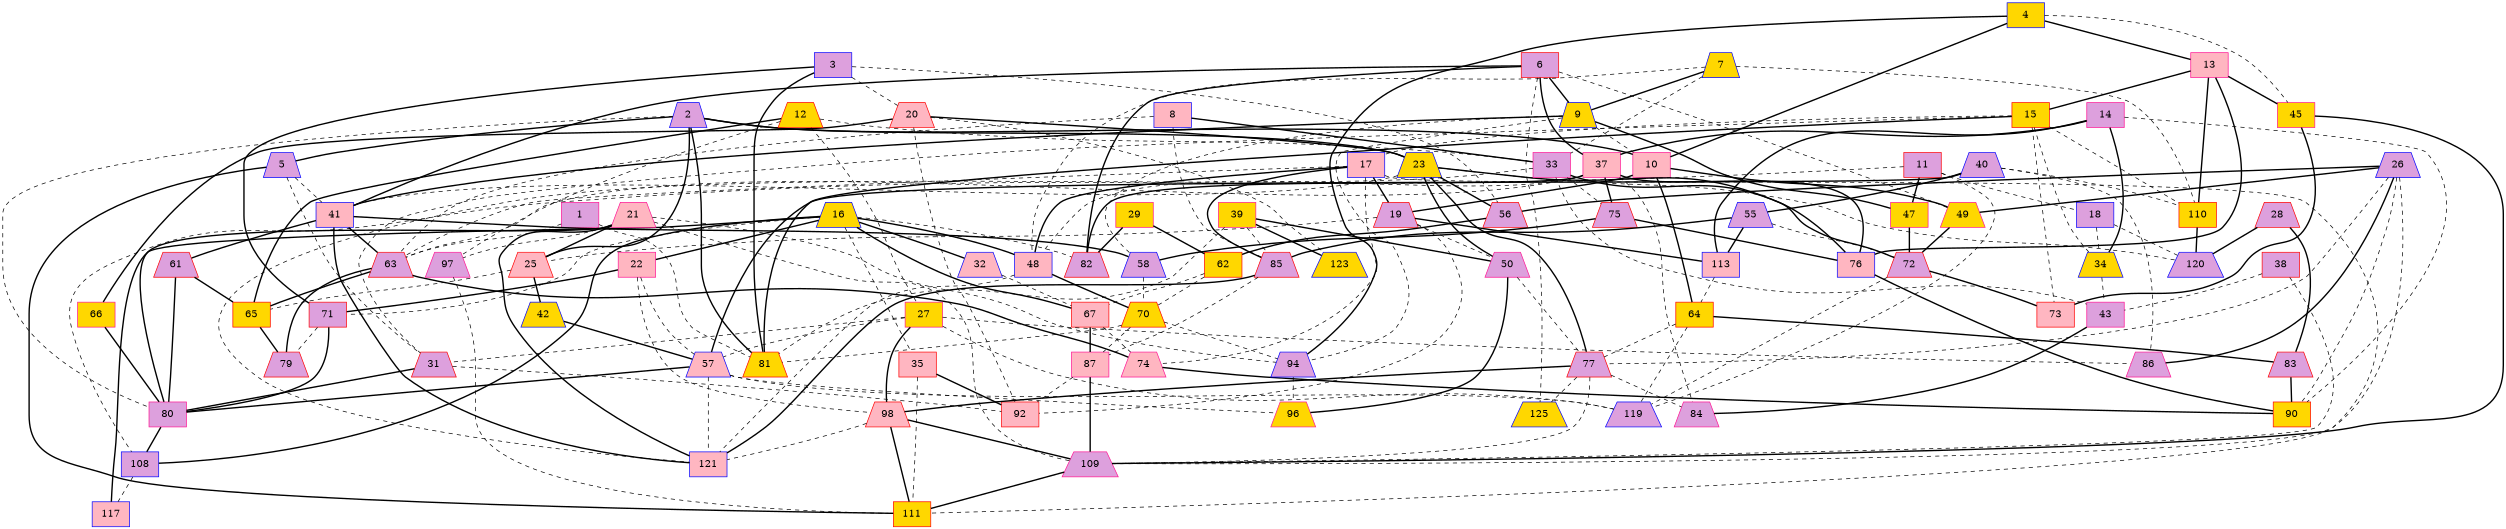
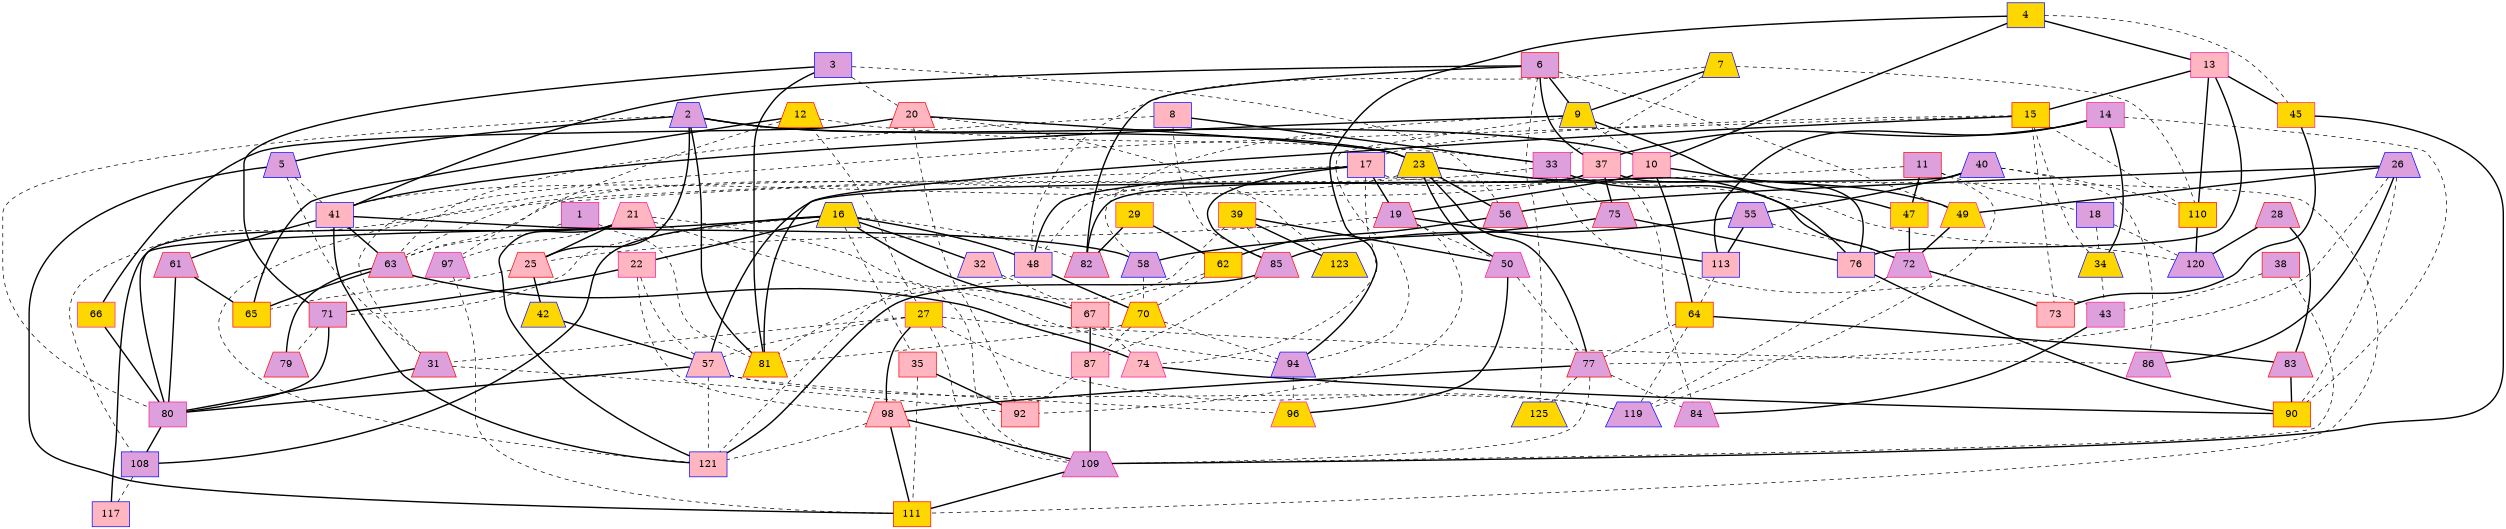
node "72": color red -> deeppink
edge "65" -- "79": removed
edge "26" -- "109": now "27" -- "109"
